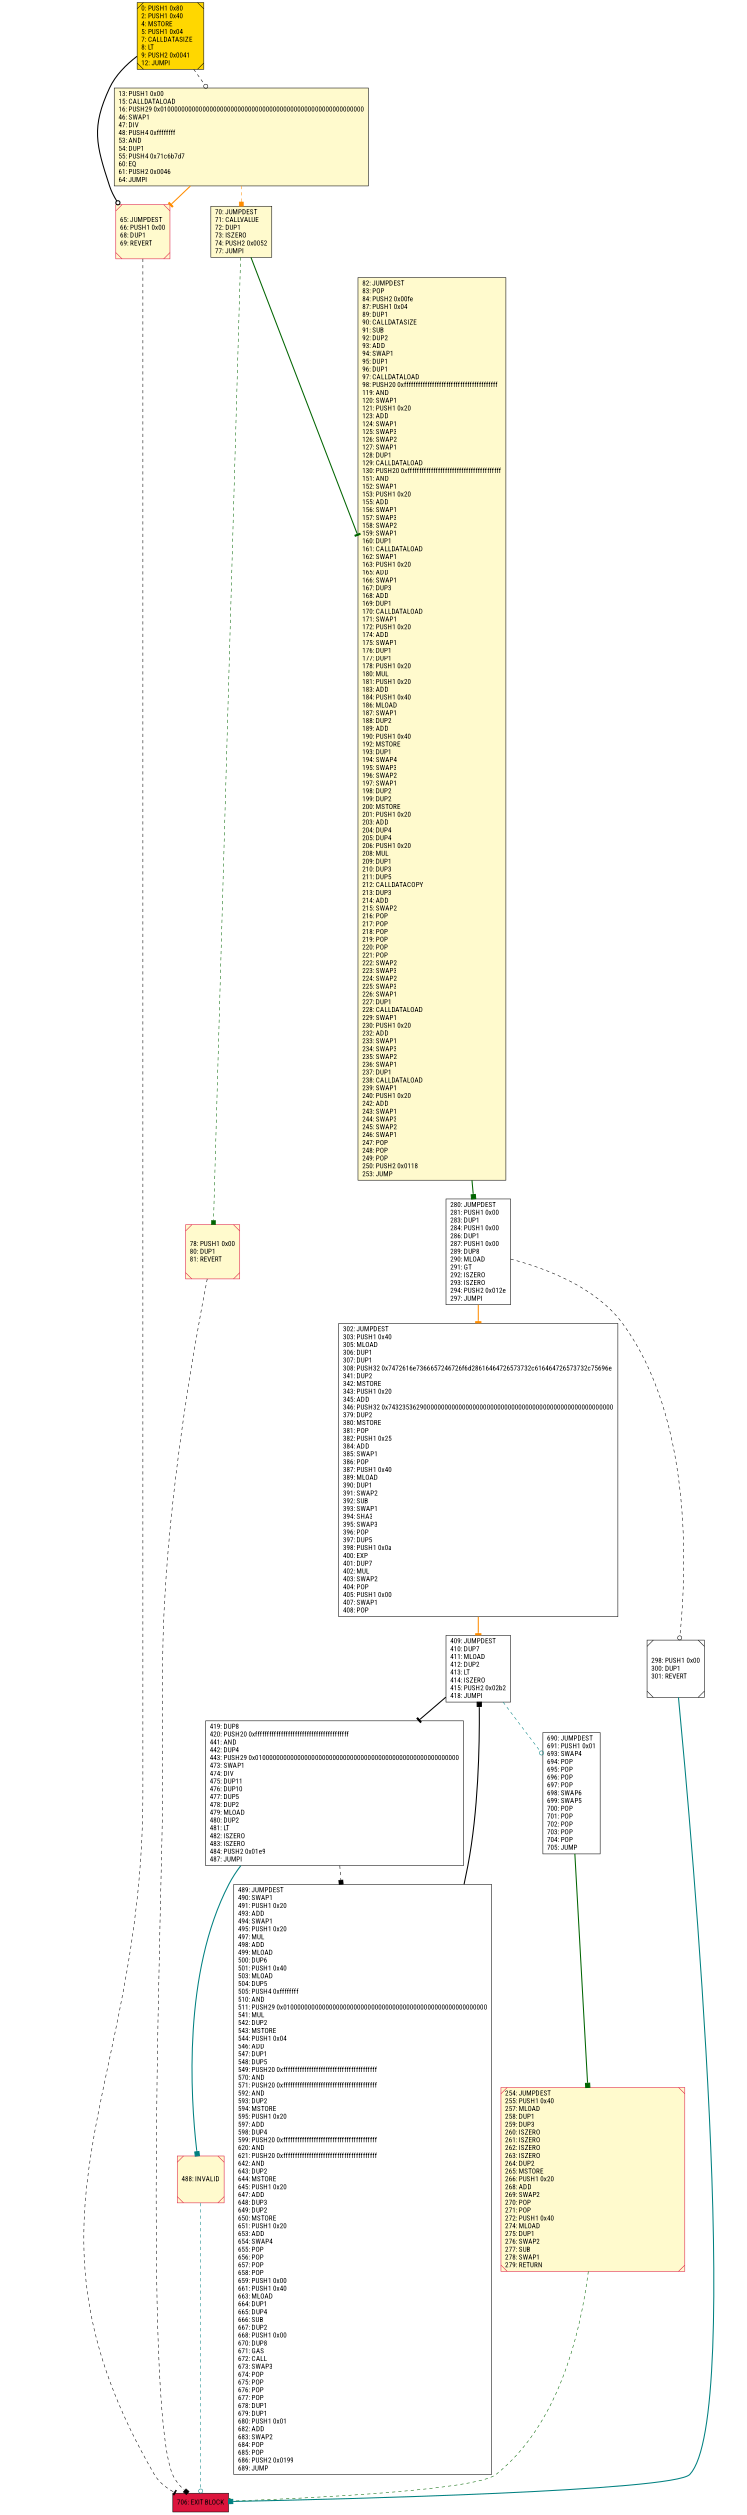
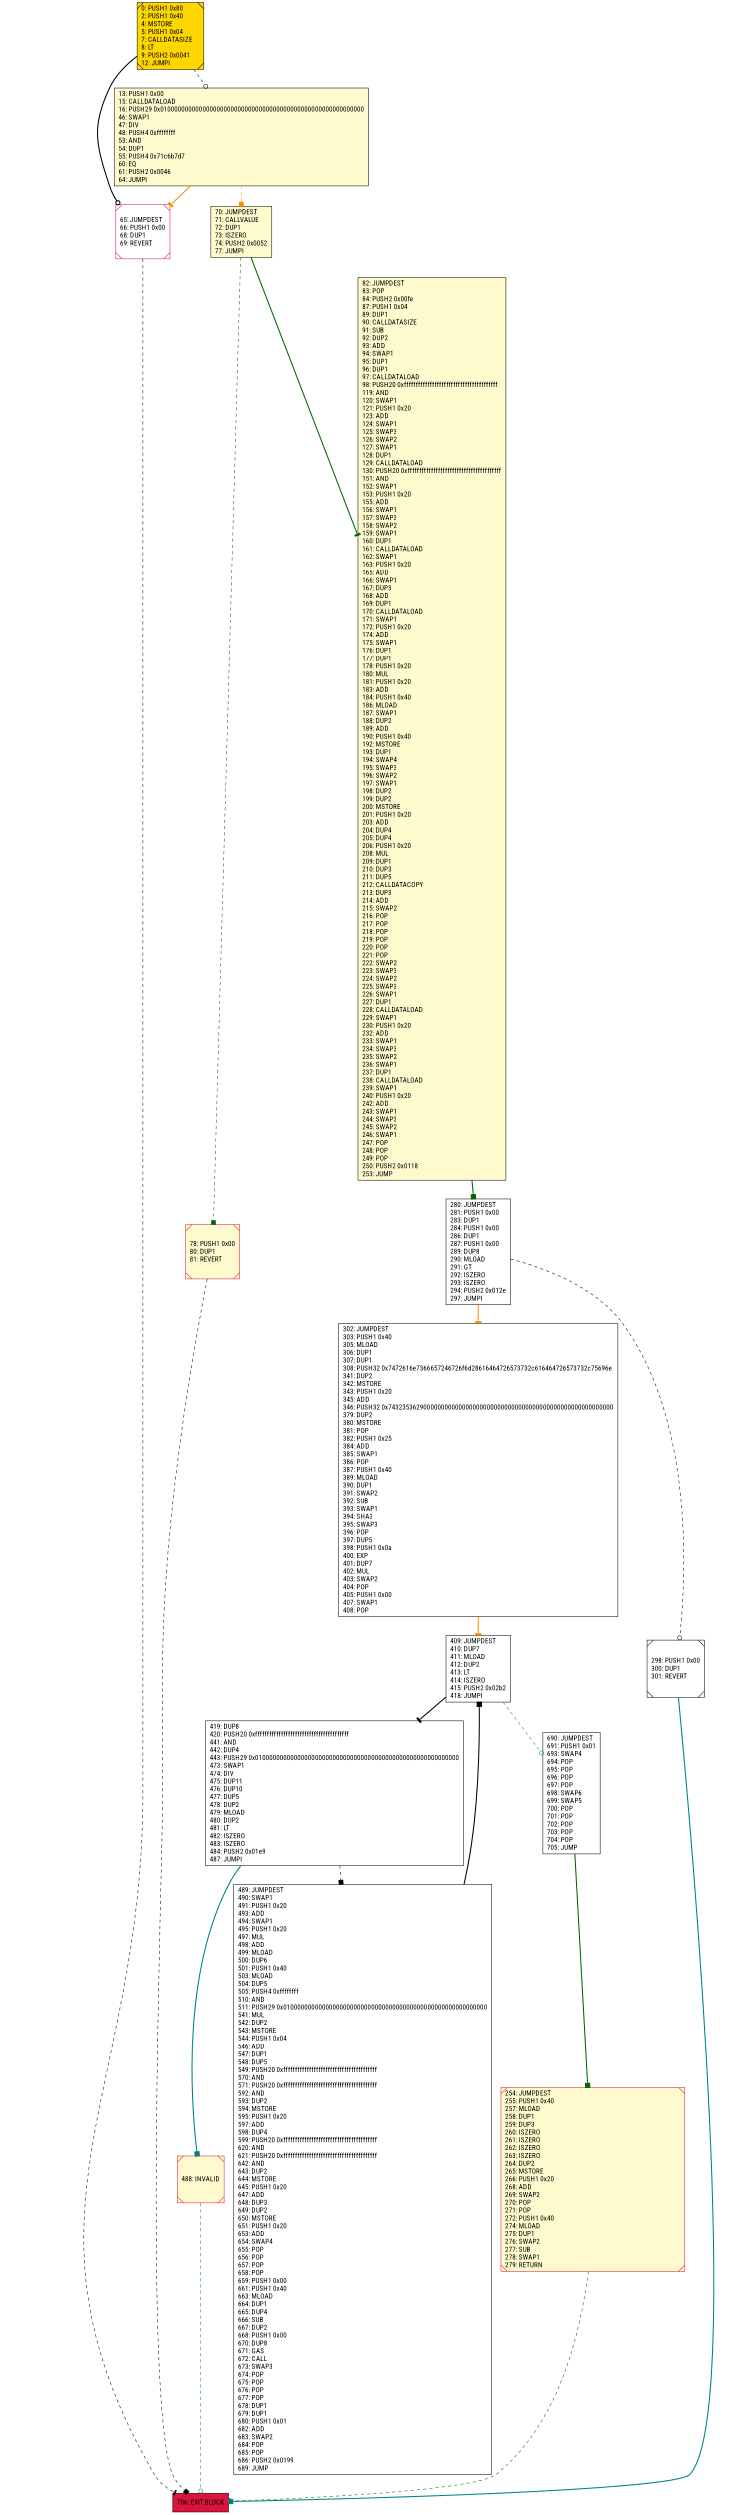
node "65: JUMPDEST 66: PUSH1 0x00 68: DUP1 69: REVERT": fillcolor lemonchiffon -> white
